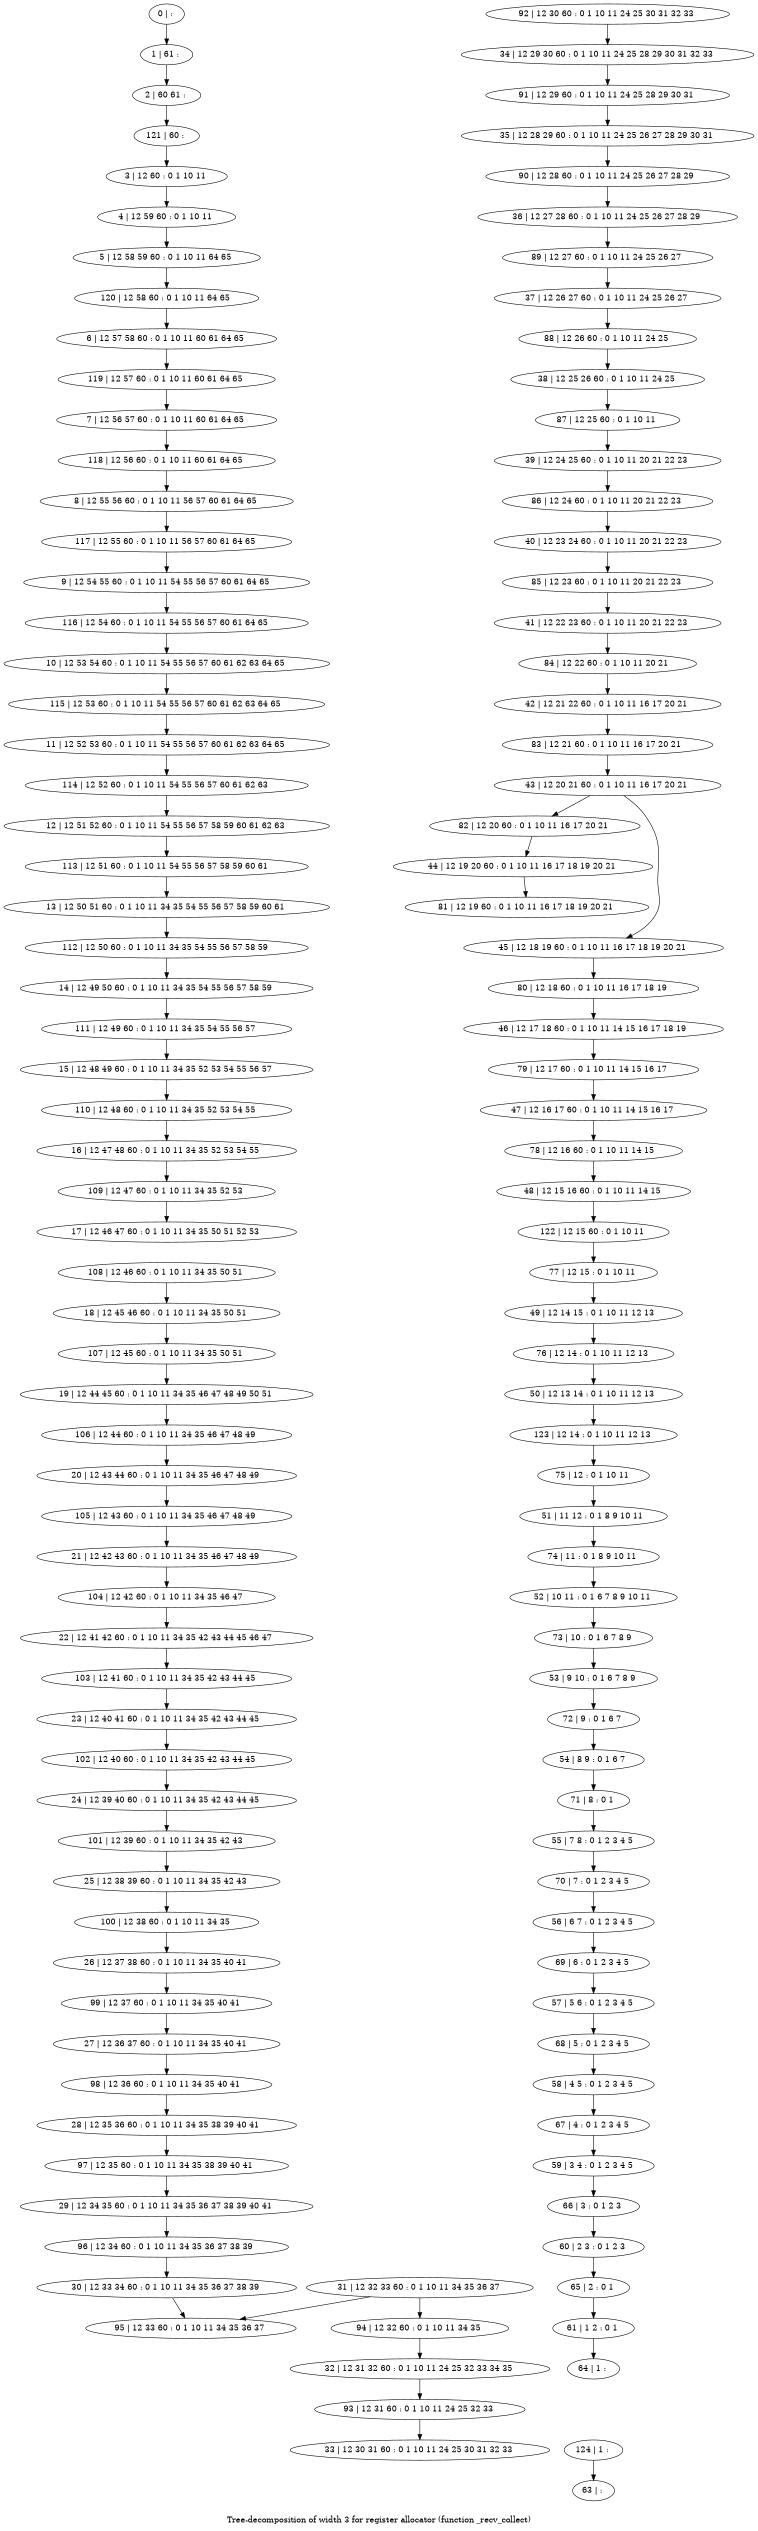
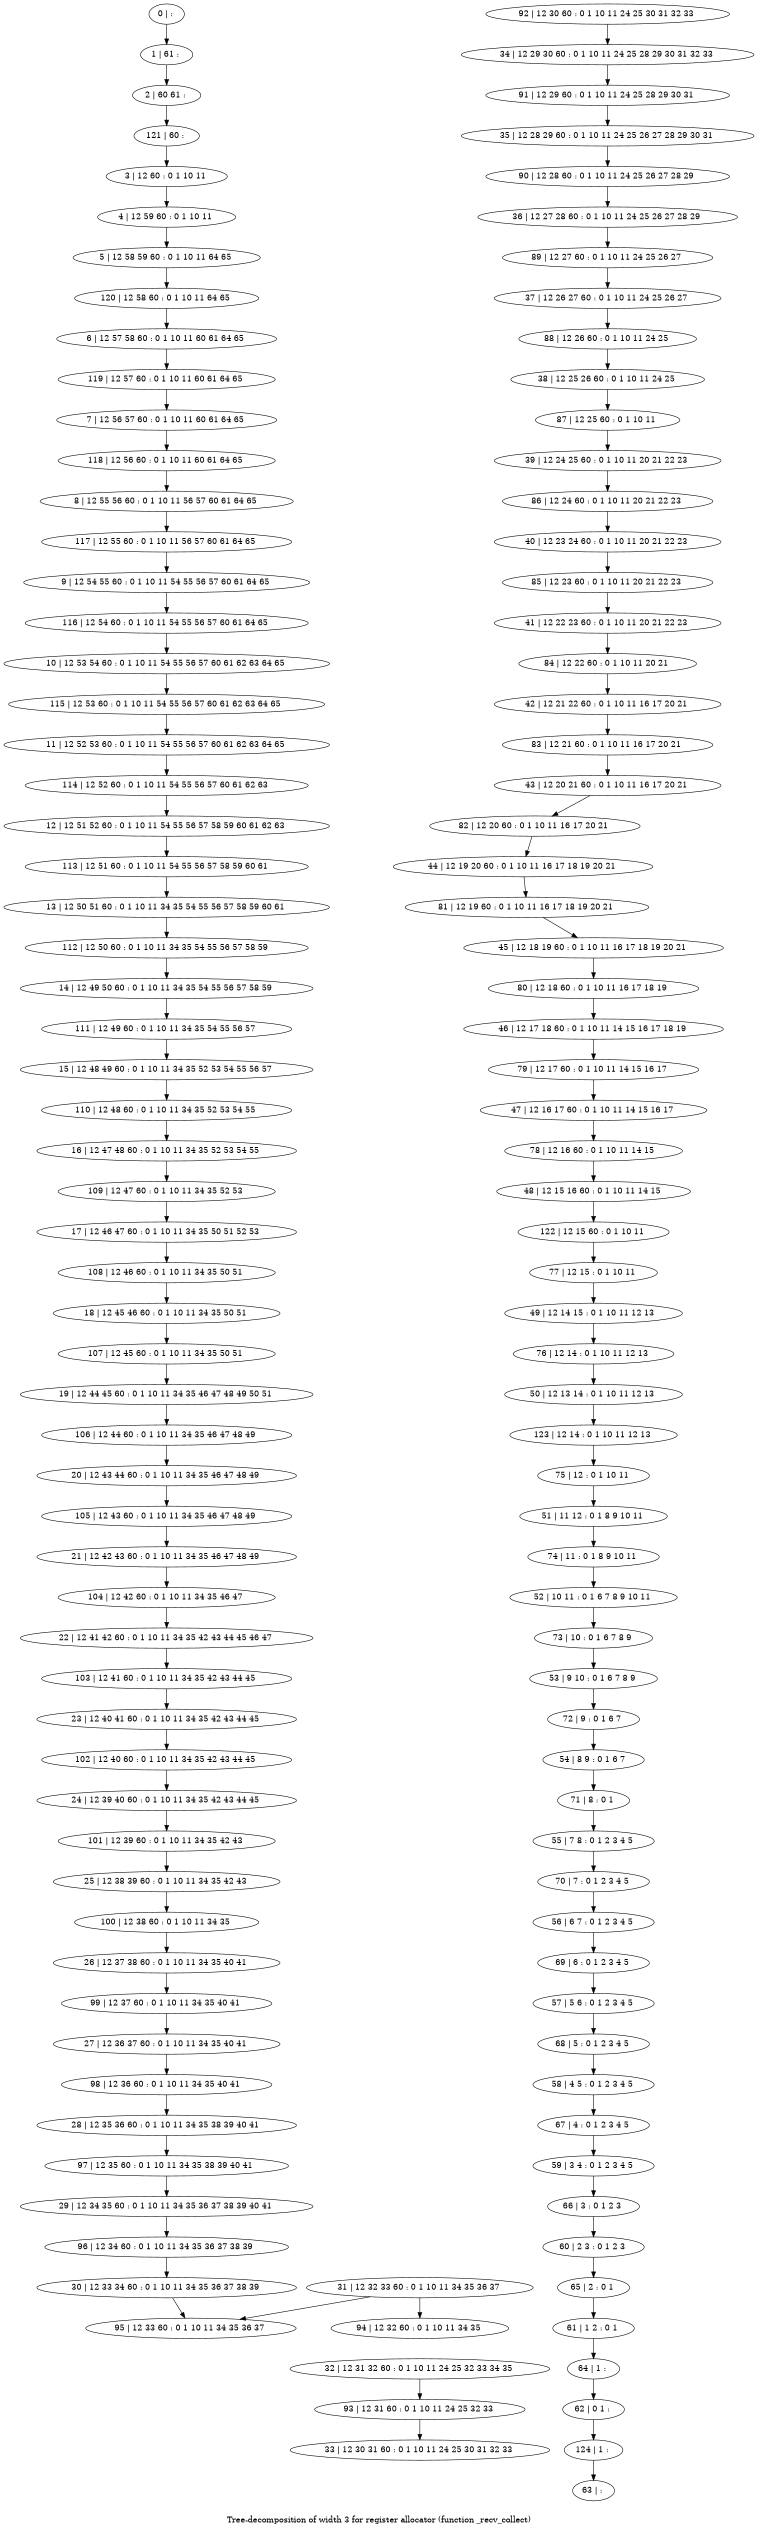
edge "43 | 12 20 21 60 : 0 1 10 11 16 17 20 21" -> "45 | 12 18 19 60 : 0 1 10 11 16 17 18 19 20 21": now "81 | 12 19 60 : 0 1 10 11 16 17 18 19 20 21" -> "45 | 12 18 19 60 : 0 1 10 11 16 17 18 19 20 21"
edge "17 | 12 46 47 60 : 0 1 10 11 34 35 50 51 52 53" -> "108 | 12 46 60 : 0 1 10 11 34 35 50 51": added
edge "94 | 12 32 60 : 0 1 10 11 34 35" -> "32 | 12 31 32 60 : 0 1 10 11 24 25 32 33 34 35": removed
node "62 | 0 1 :": added
